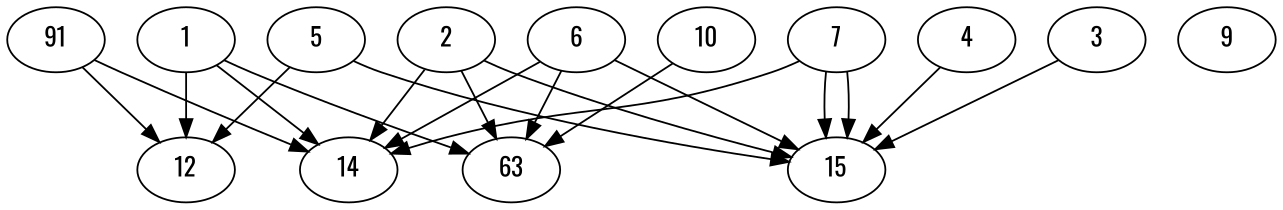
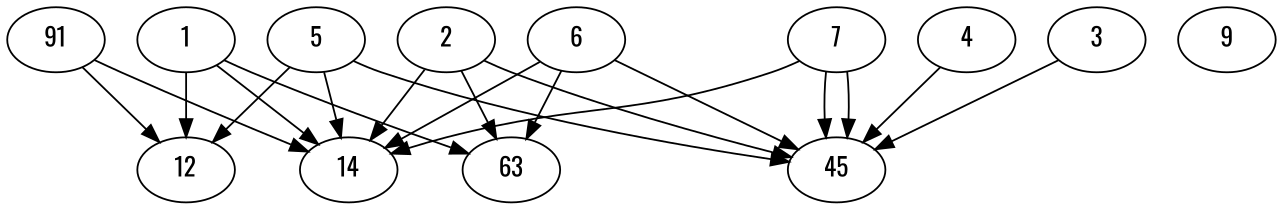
node "10": removed
edge "5" -> "14": added
node "15": label "15" -> "45"
